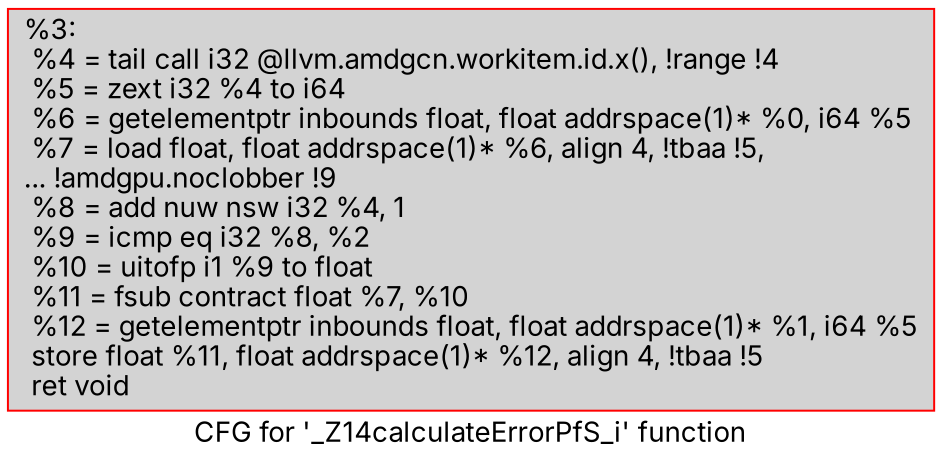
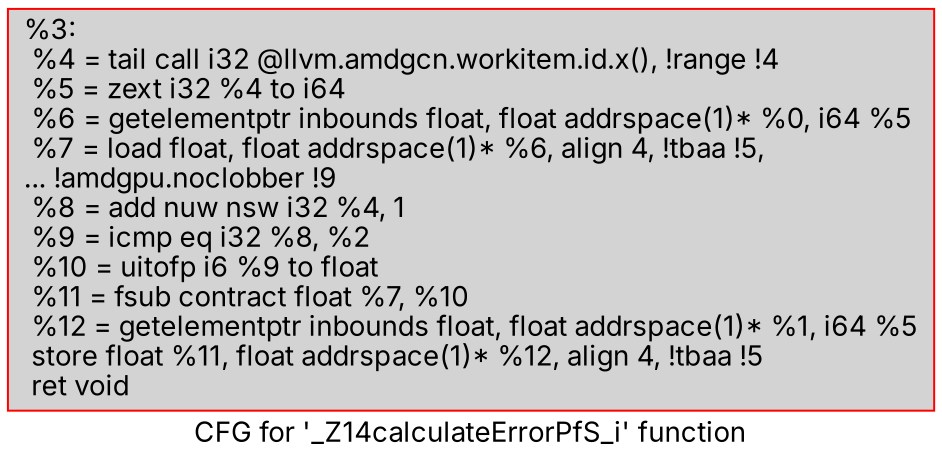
node "%3:": text "%10 = uitofp i1 %9 to float" -> "%10 = uitofp i6 %9 to float"
